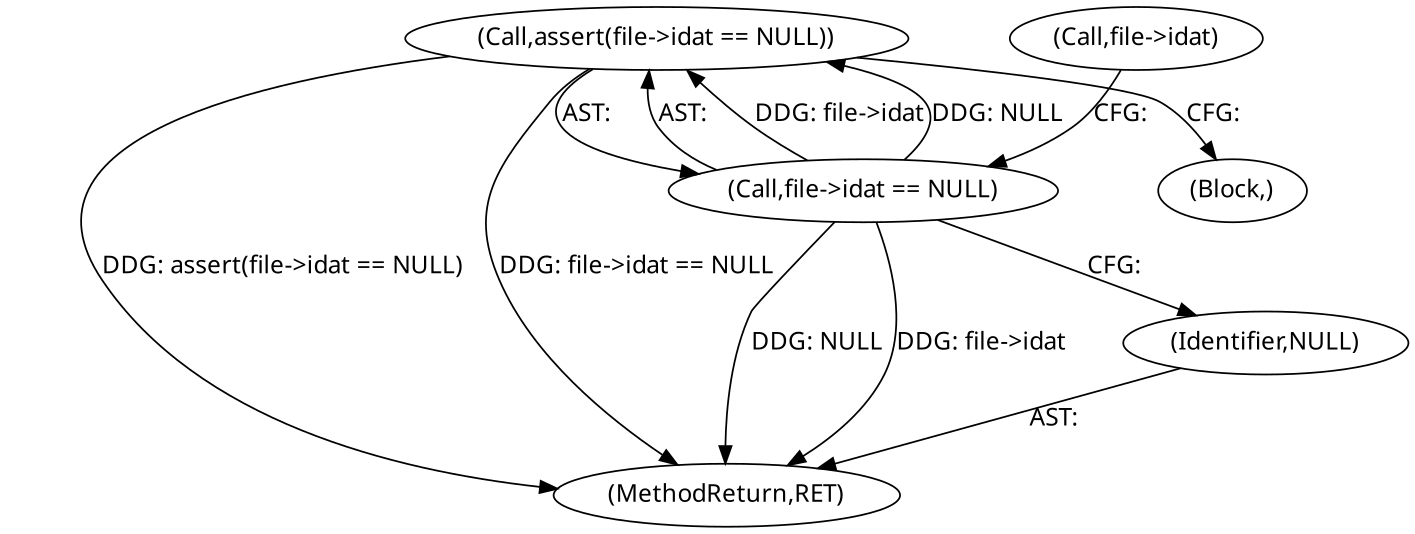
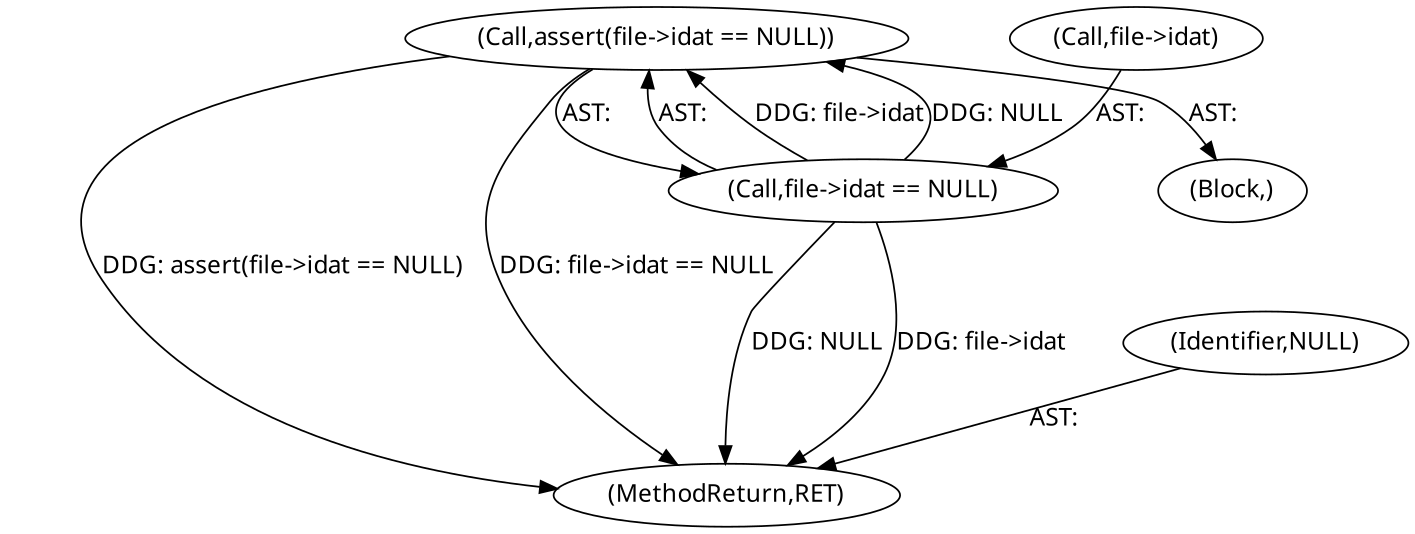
edge "(Call,file->idat)" -> "(Call,file->idat == NULL)": label "CFG: " -> "AST: "
edge "(Call,assert(file->idat == NULL))" -> "(Block,)": label "CFG: " -> "AST: "
edge "(Call,file->idat == NULL)" -> "(Identifier,NULL)": removed, label "CFG:"
